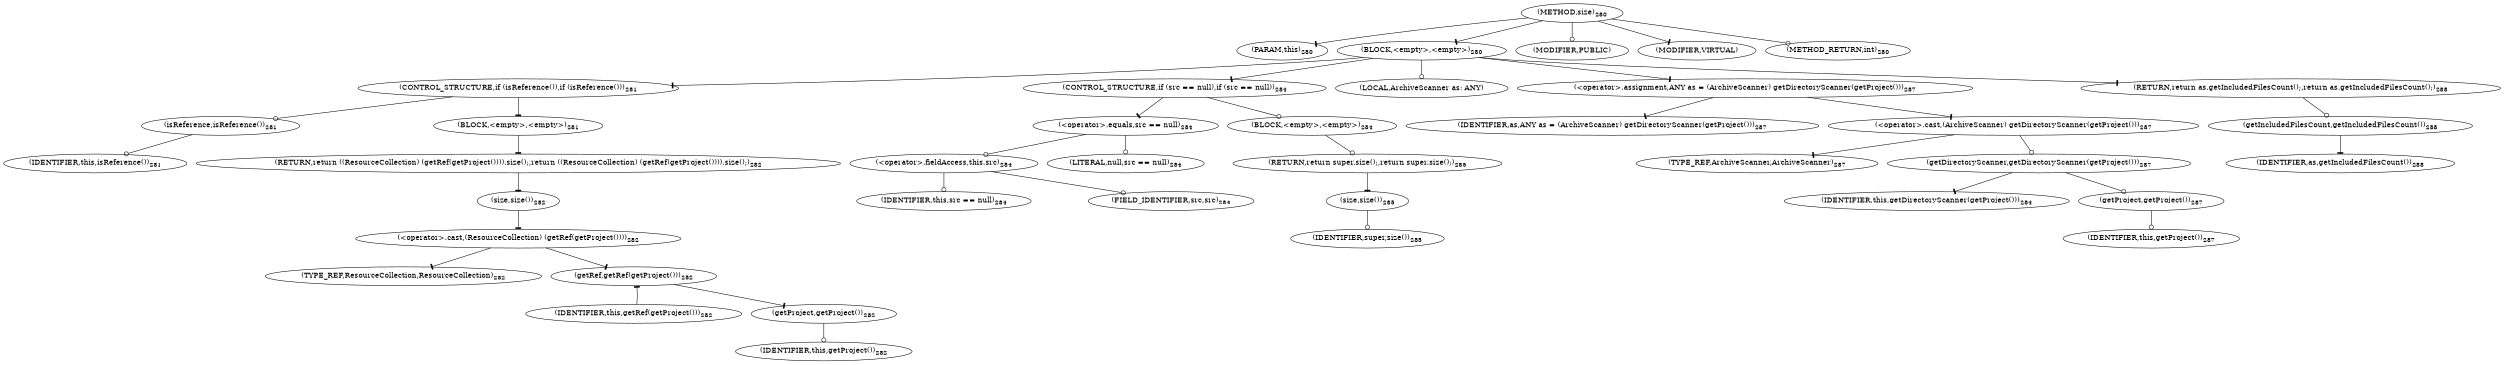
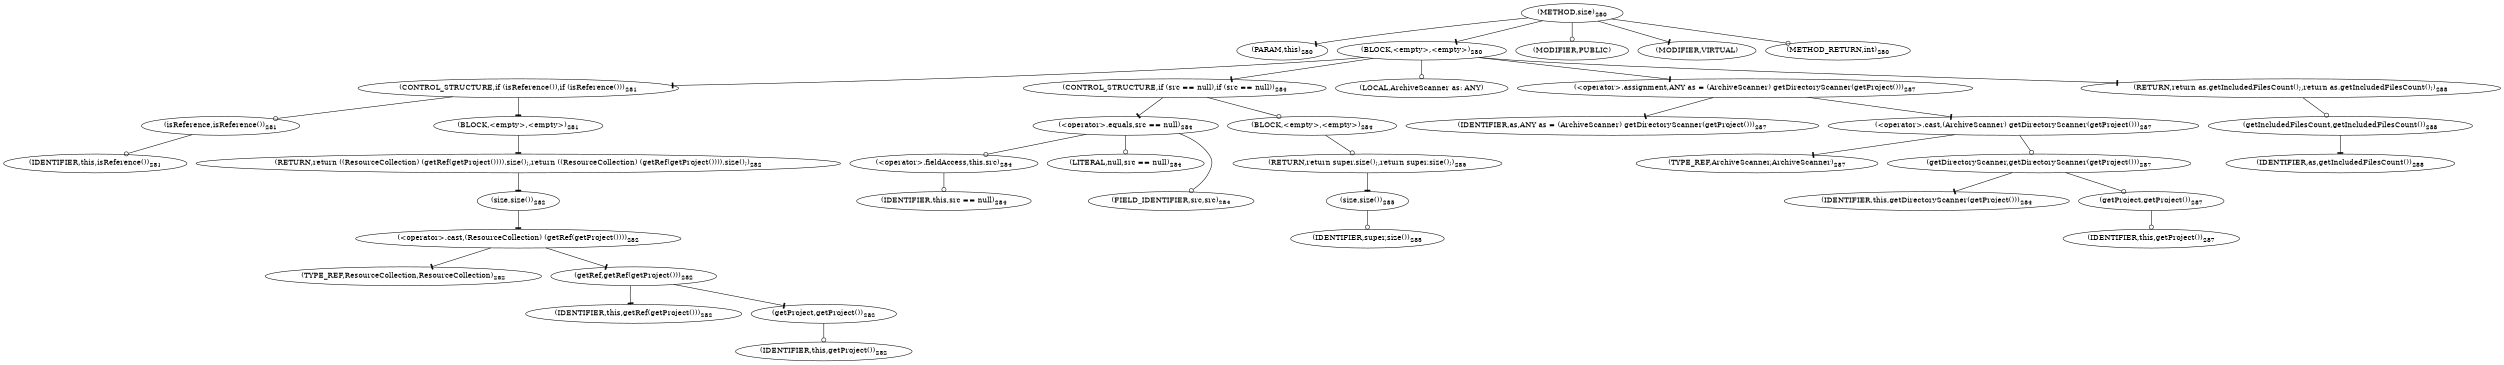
edge "(<operator>.fieldAccess,this.src)" -> "(FIELD_IDENTIFIER,src,src)": now "(<operator>.equals,src == null)" -> "(FIELD_IDENTIFIER,src,src)"
edge "(IDENTIFIER,this,getRef(getProject()))" -> "(getRef,getRef(getProject()))": reversed
